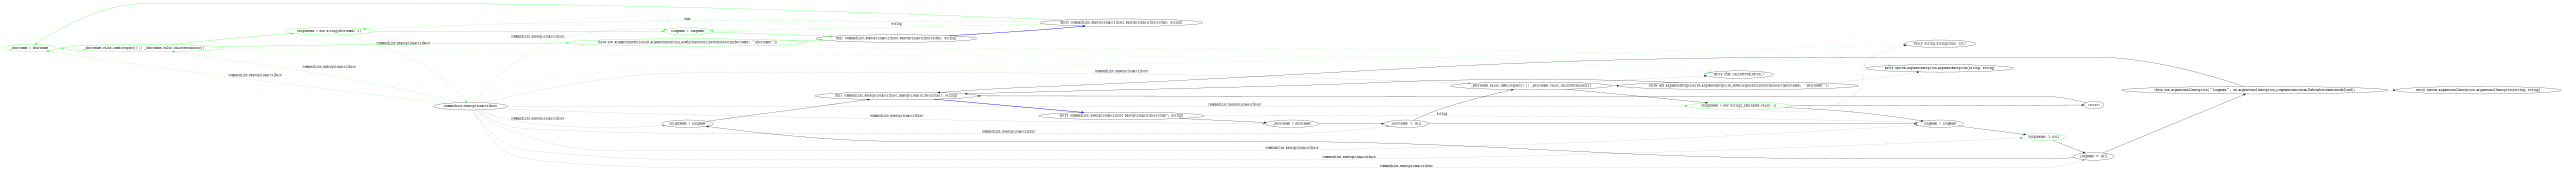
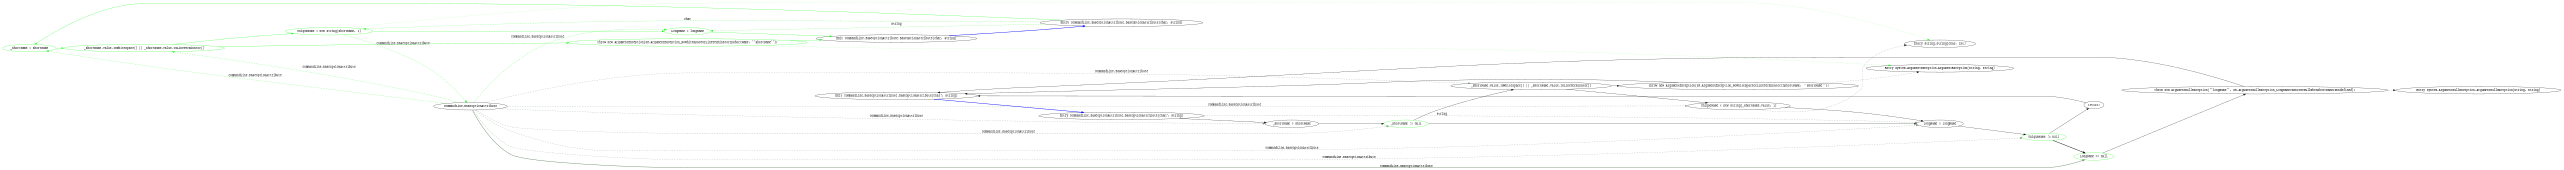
edge "CommandLine.BaseOptionAttribute" -> "Entry string.String(char, int)": now "UniqueName = new string(shortName, 1)" -> "Entry string.String(char, int)"
node "Entry char.IsLineTerminator()": removed
edge "UniqueName = new string(_shortName.Value, 1)" -> "return;": now "UniqueName != null" -> "return;"
node "UniqueName = new string(_shortName.Value, 1)": color green -> black
node "UniqueName = LongName": removed
node "_shortName != null": color black -> green
edge "UniqueName != null" -> "LongName == null": style solid -> bold
node "LongName == null": color black -> green
edge "CommandLine.BaseOptionAttribute" -> "LongName == null": style dashed -> bold
